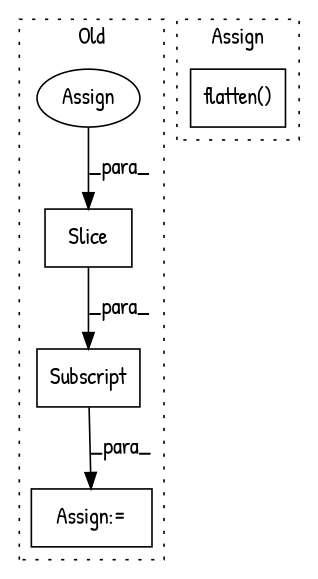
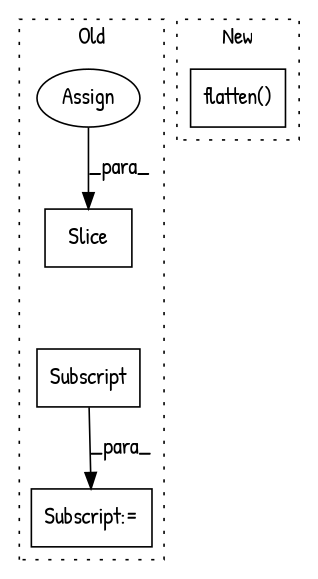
cluster "Assign": label "Assign" -> "New"
edge "Slice" -> "Subscript": removed, label "_para_"
node "Assign:=": label "Assign:=" -> "Subscript:="
